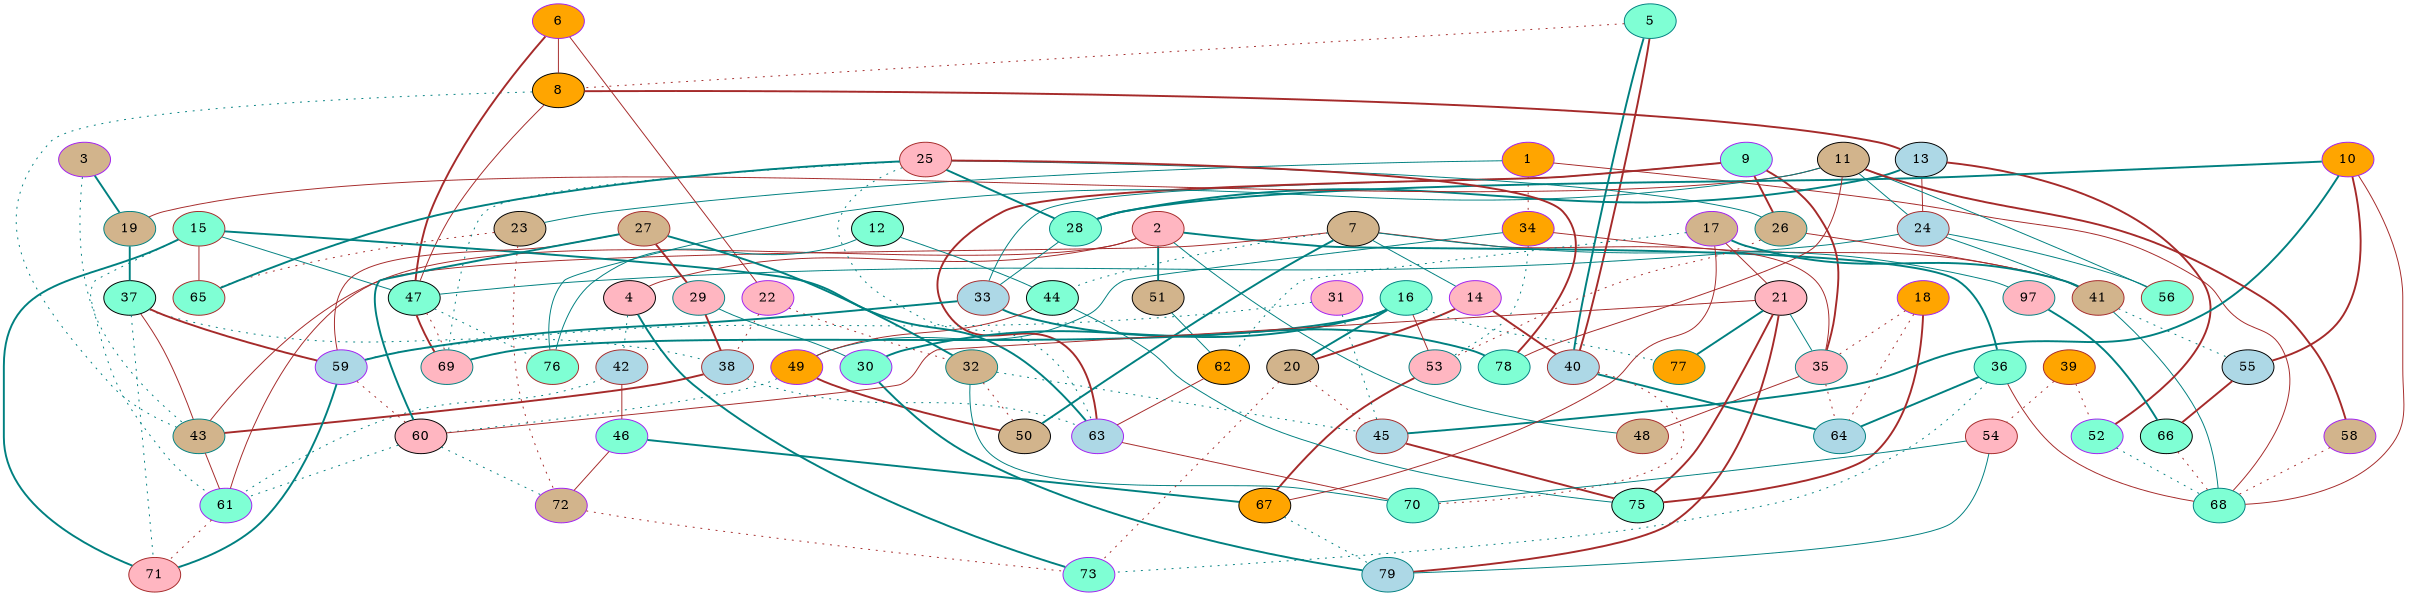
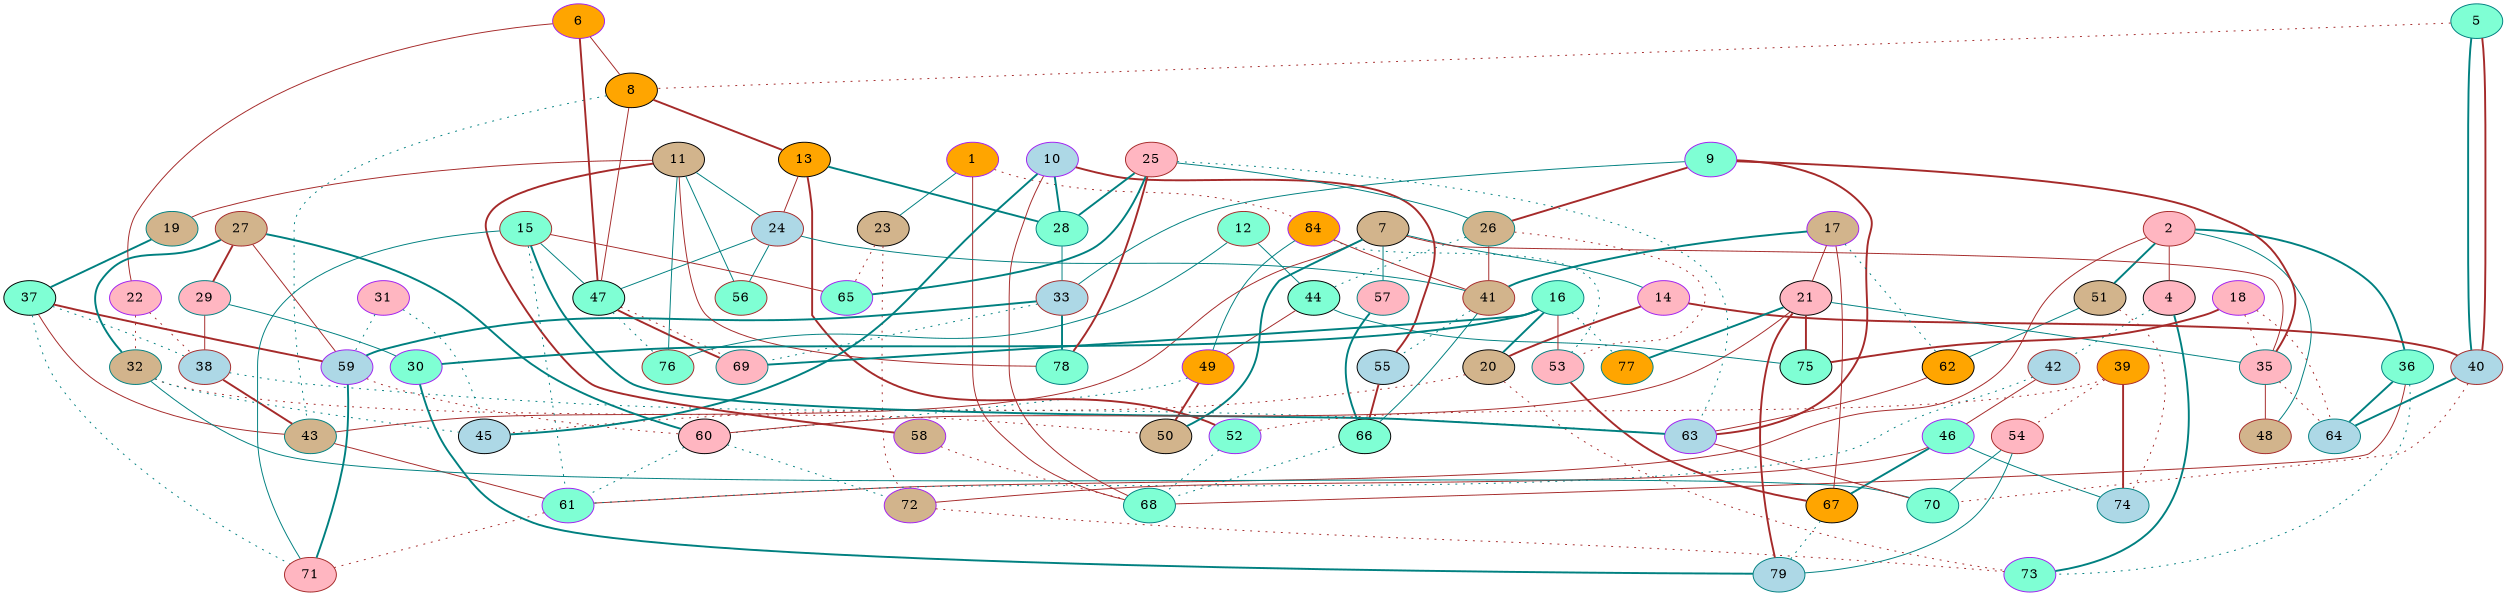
node "3": removed
node "13": fillcolor lightblue -> orange
node "10": fillcolor orange -> lightblue
edge "25" -- "69": now "33" -- "69"
node "12": color black -> brown
node "34": label "34" -> "84"
edge "7" -- "44": now "26" -- "44"
node "65": color brown -> purple
node "18": fillcolor orange -> lightpink
node "97": label "97" -> "57"
edge "29" -- "38": style bold -> solid
edge "15" -- "71": style bold -> solid
edge "41" -- "68": now "41" -- "66"
node "45": color brown -> black
edge "45" -- "75": removed
edge "66" -- "68": color brown -> teal
node "74": added
